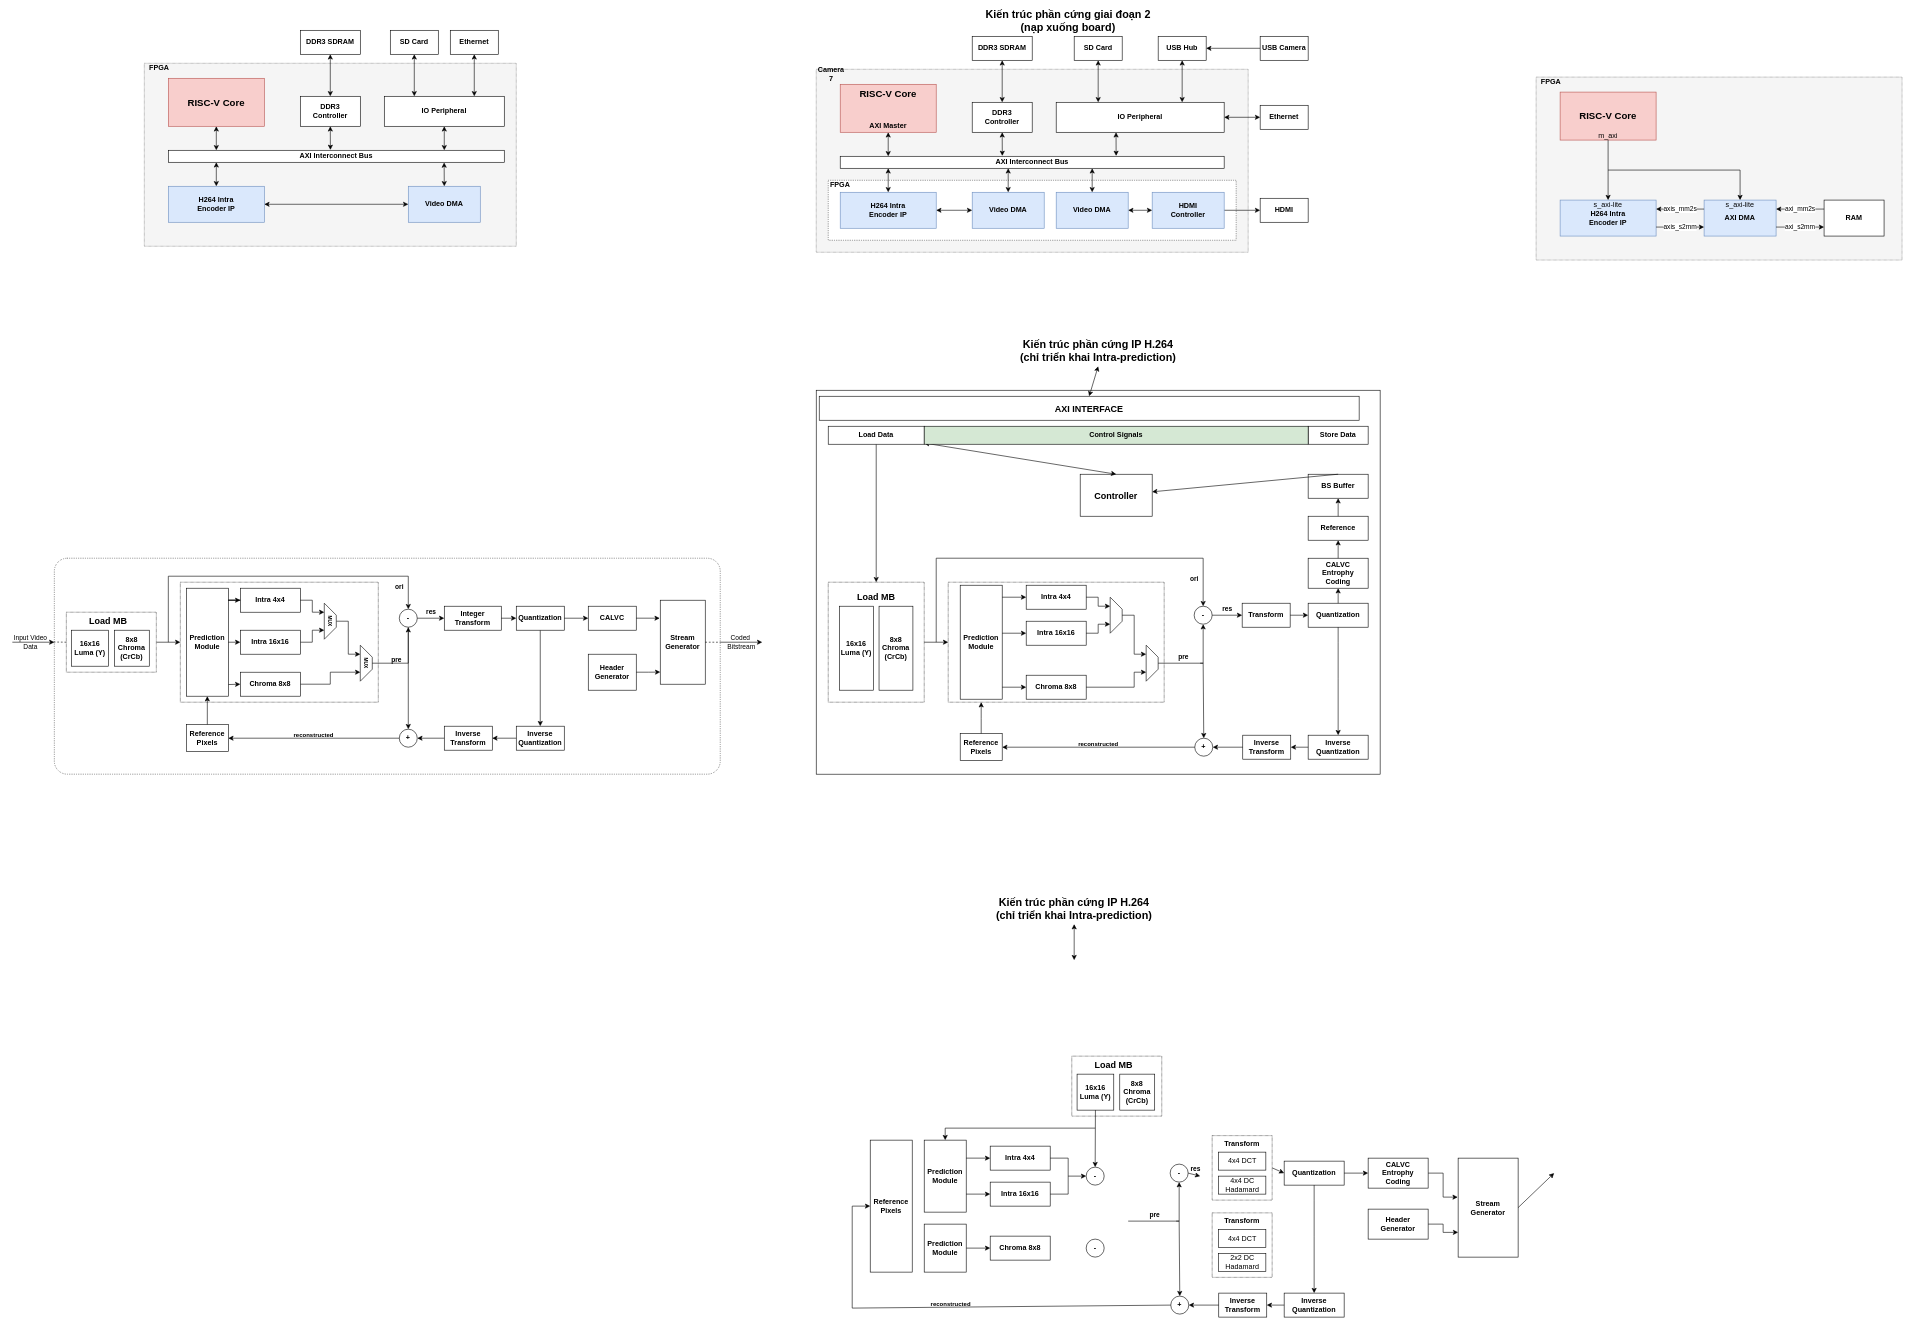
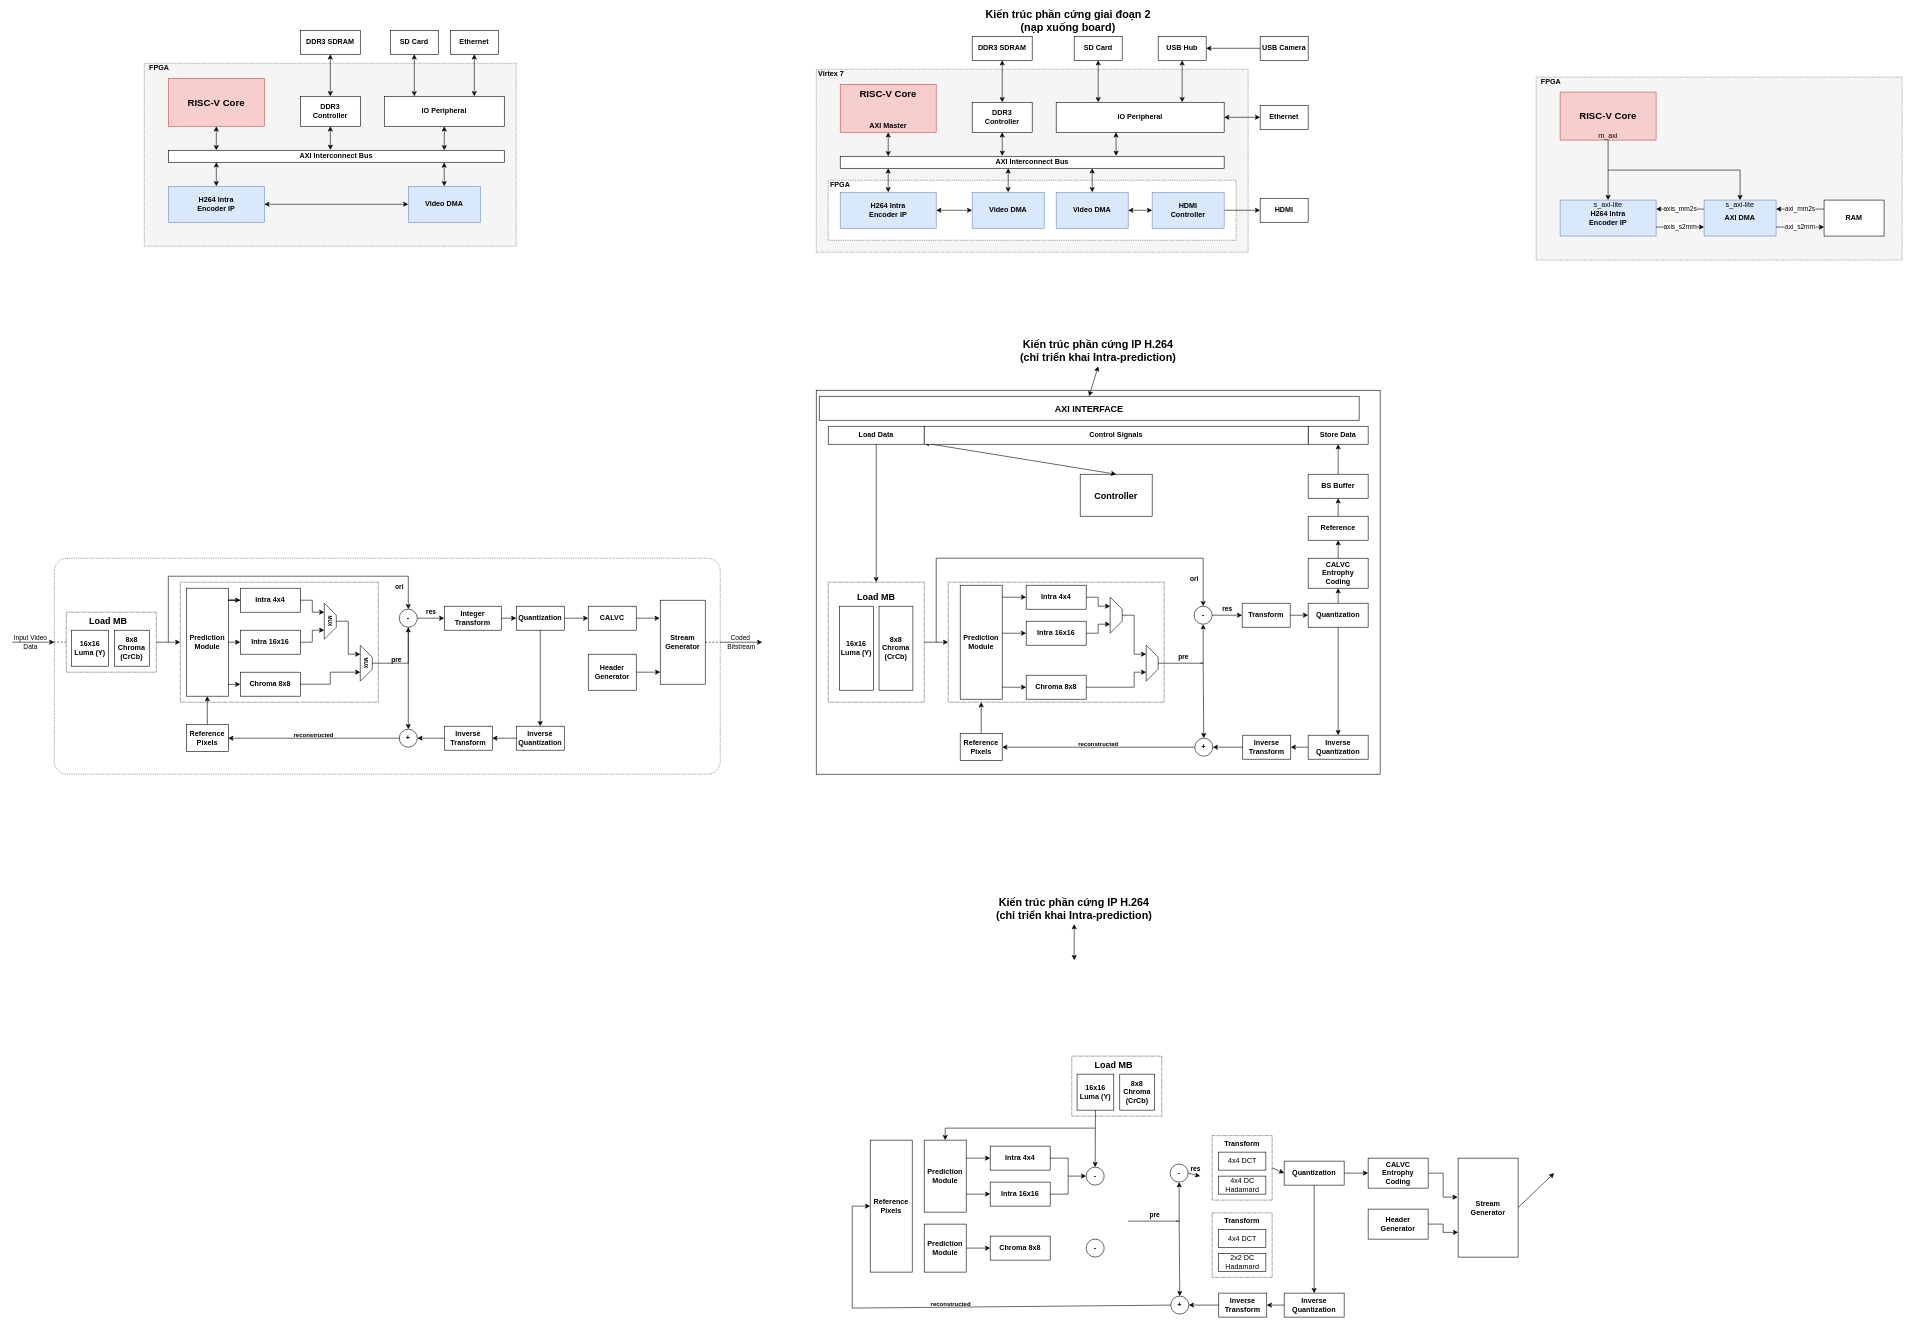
node "Camera 7": label "Camera 7" -> "Virtex 7"
node "Control Signals": fillcolor #d5e8d4 -> #ffffff
edge "BS Buffer" -> "Controller": now "BS Buffer" -> "Store Data"
